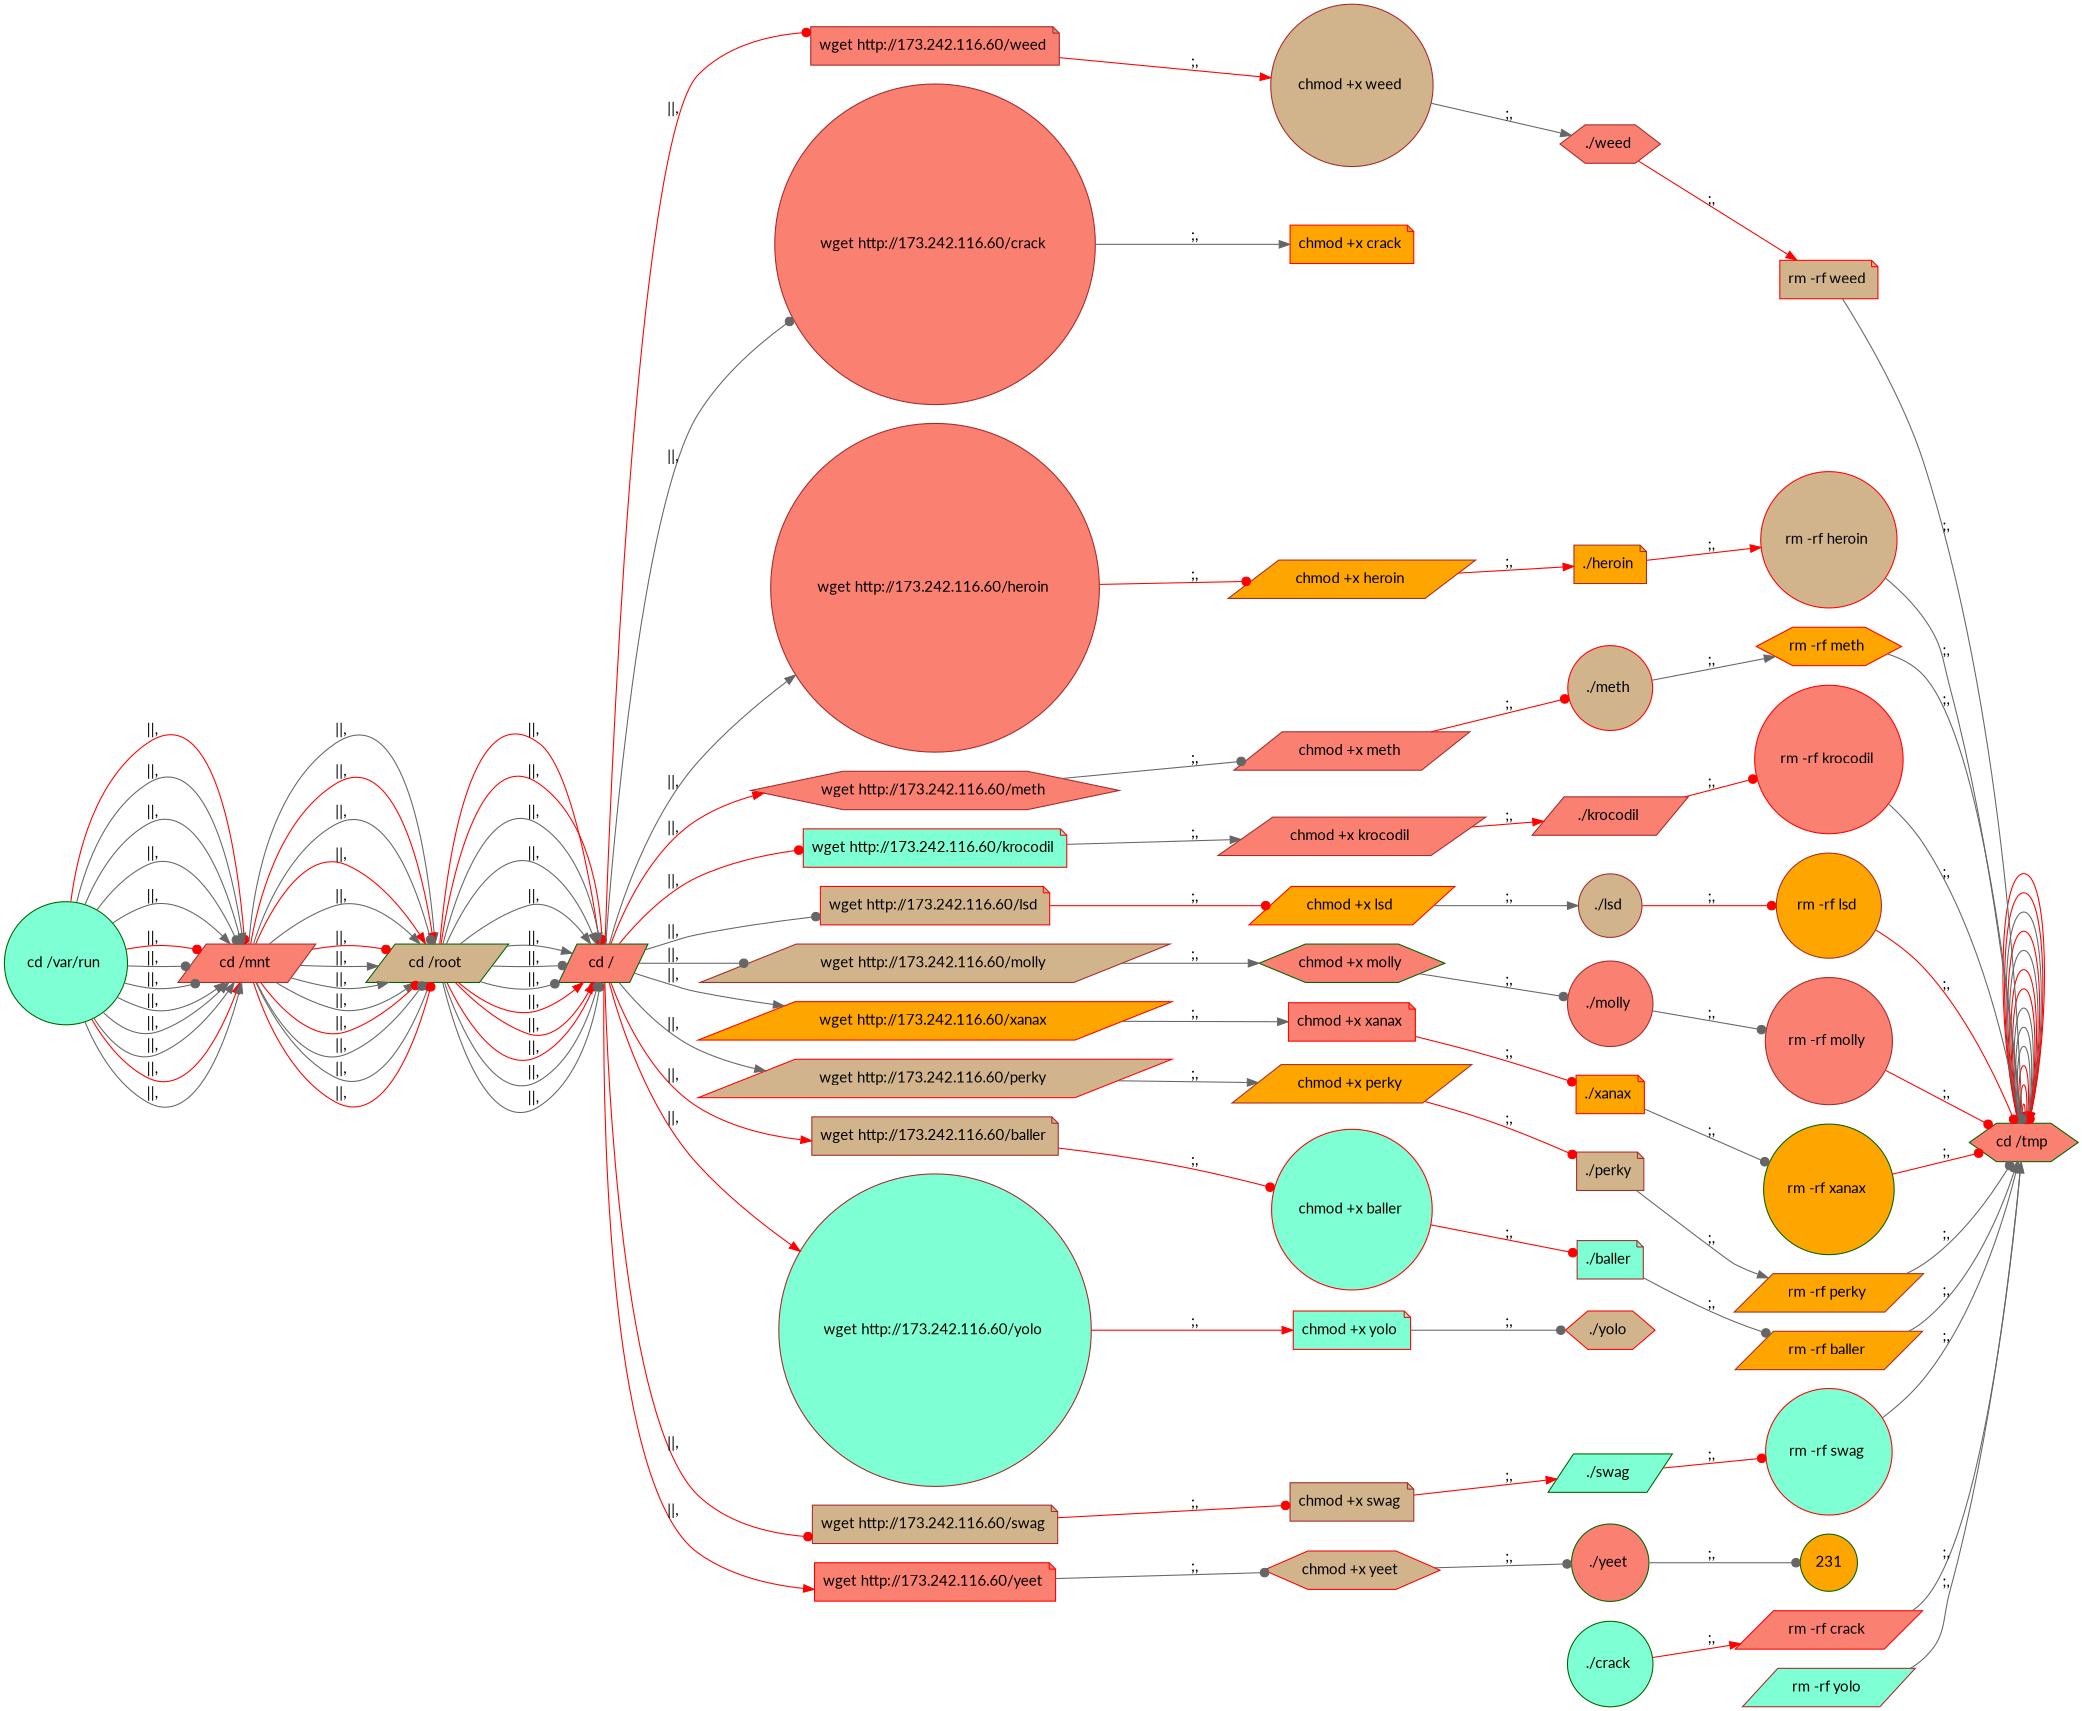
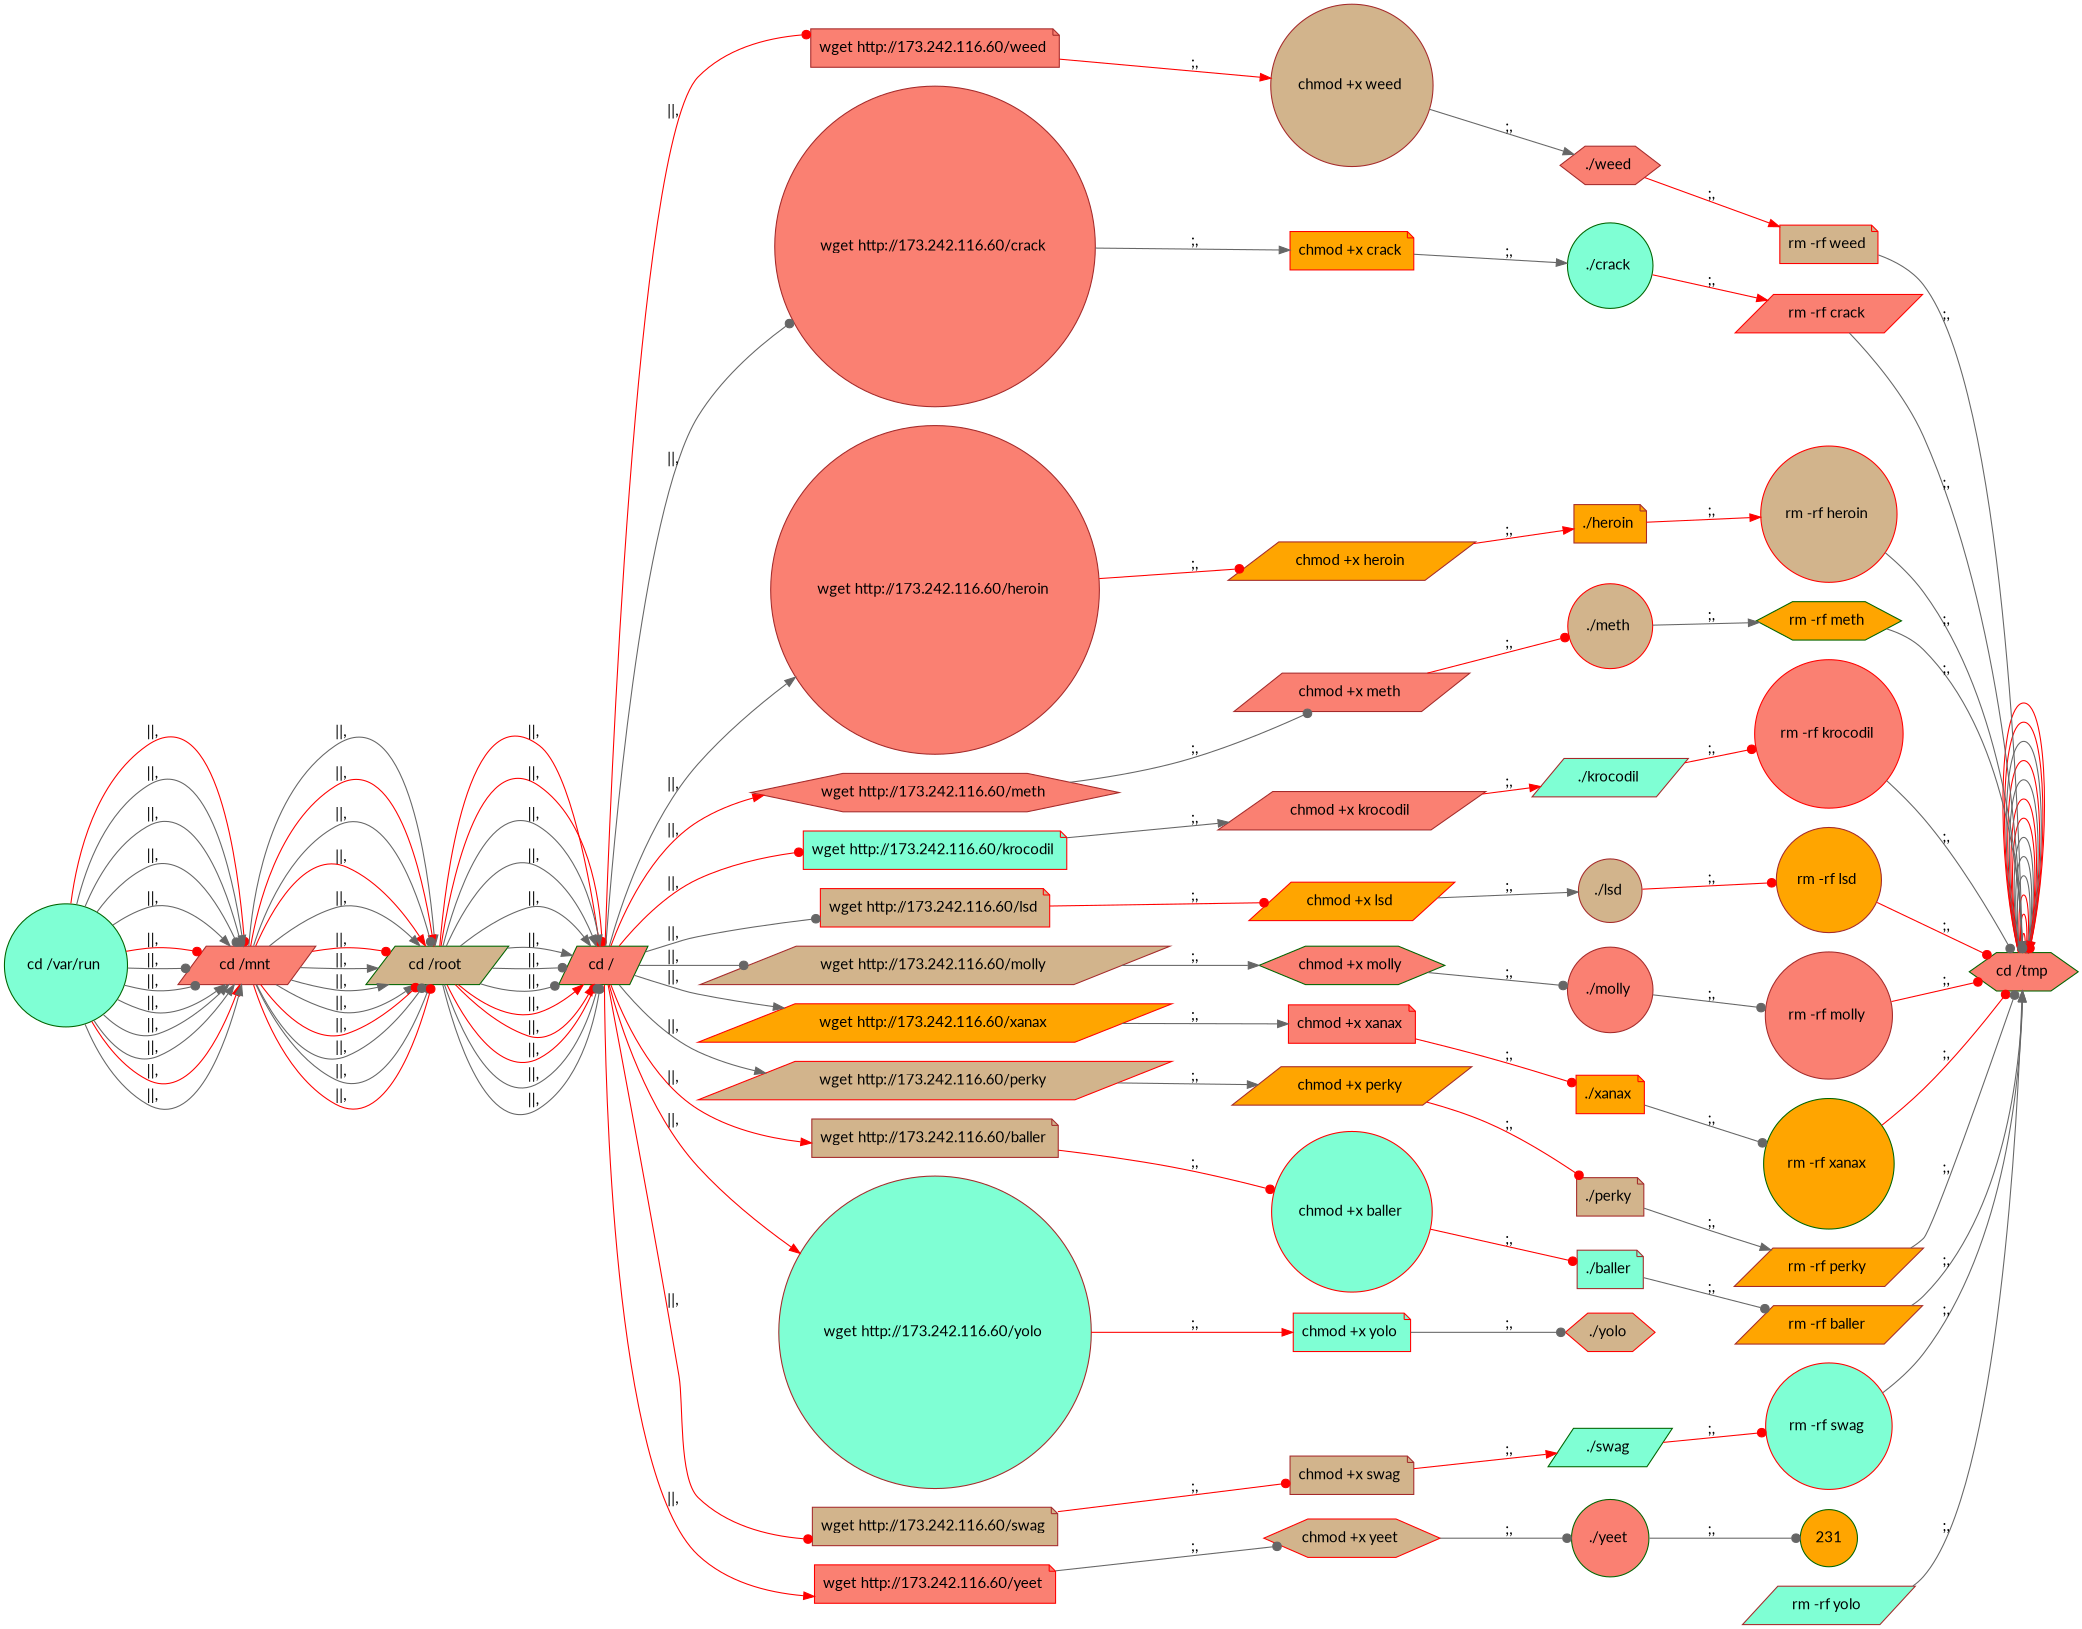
edge "chmod +x crack" -> "./crack": added, label ";,"
node "rm -rf meth": color red -> darkgreen
node "./krocodil": fillcolor salmon -> aquamarine
